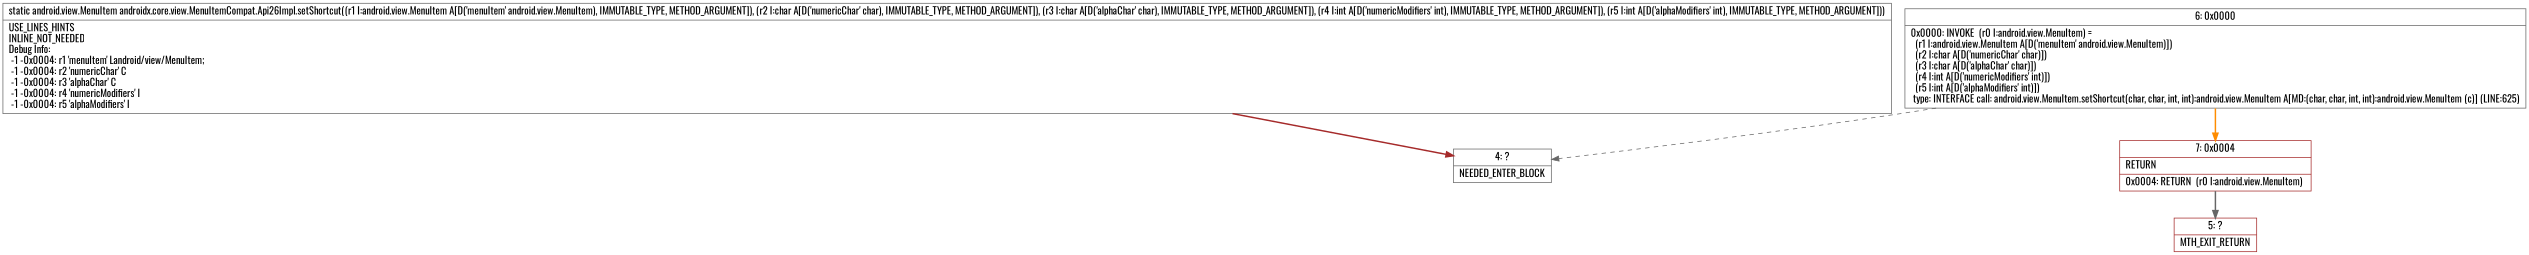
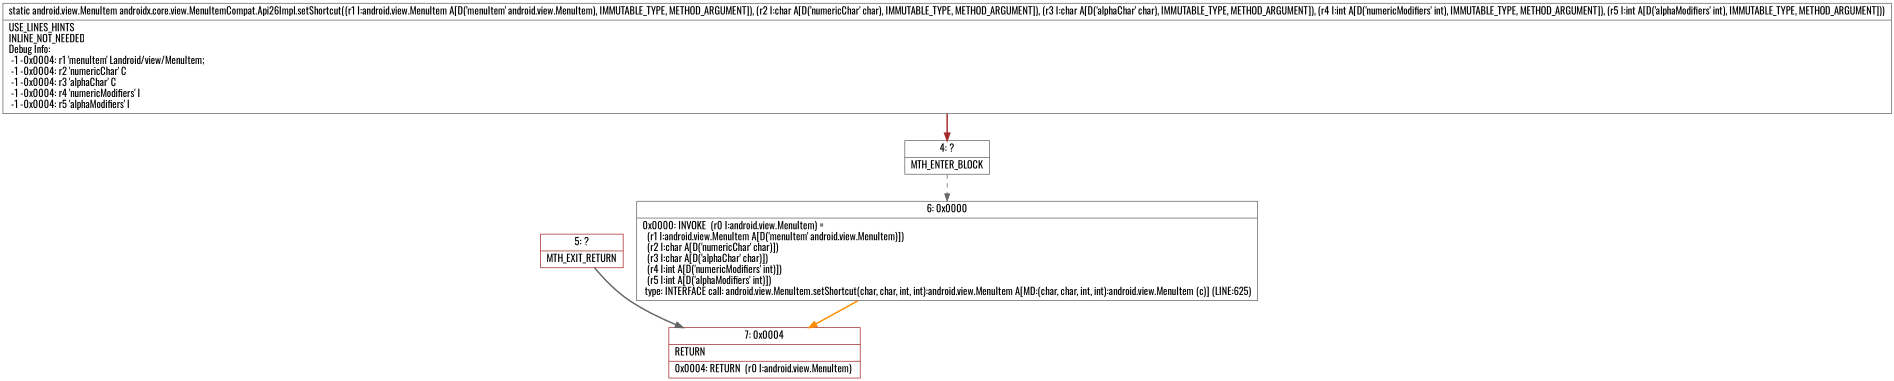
edge "6: 0x0000" -> "4: ?": reversed
node "4: ?": text "NEEDED_ENTER_BLOCK" -> "MTH_ENTER_BLOCK"
edge "7: 0x0004" -> "5: ?": reversed
